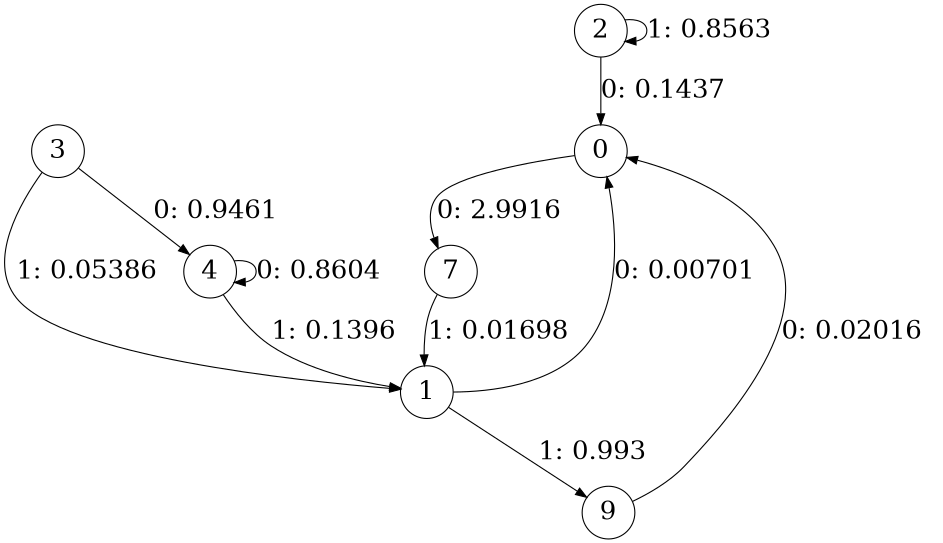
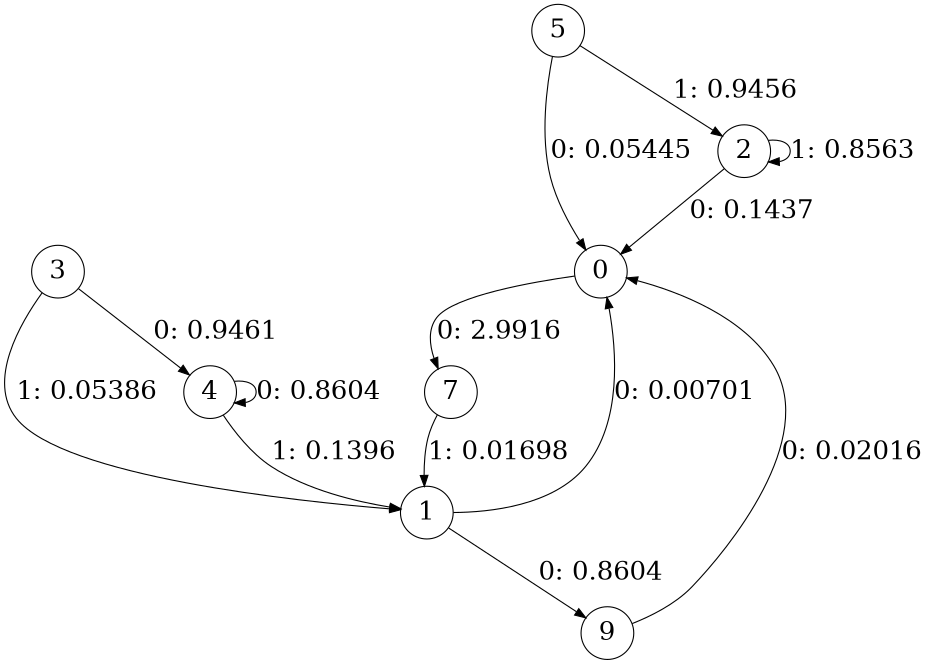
node "5": added
edge "1" -> "9": label "1: 0.993    " -> "0: 0.8604   "
